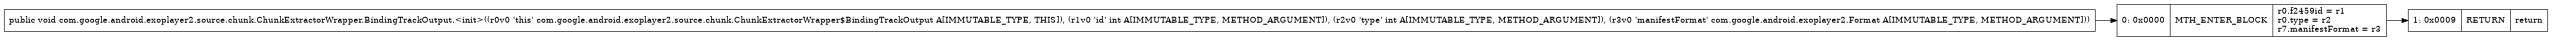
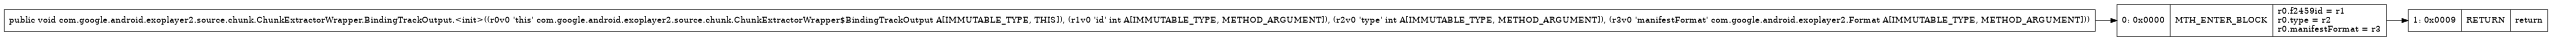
node "0: 0x0000": text "r7.manifestFormat = r3" -> "r0.manifestFormat = r3"
